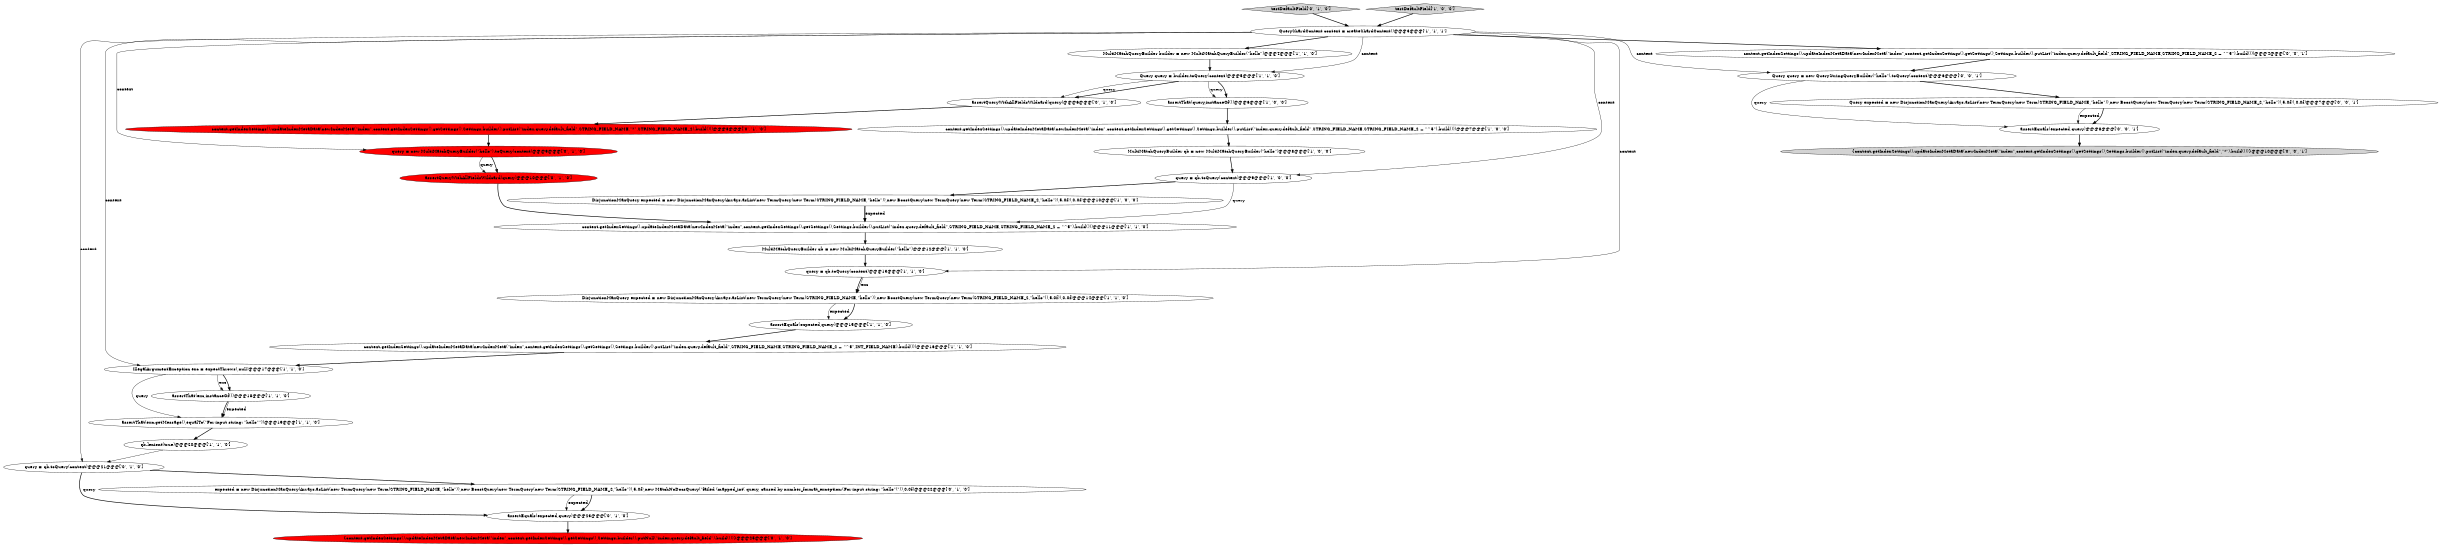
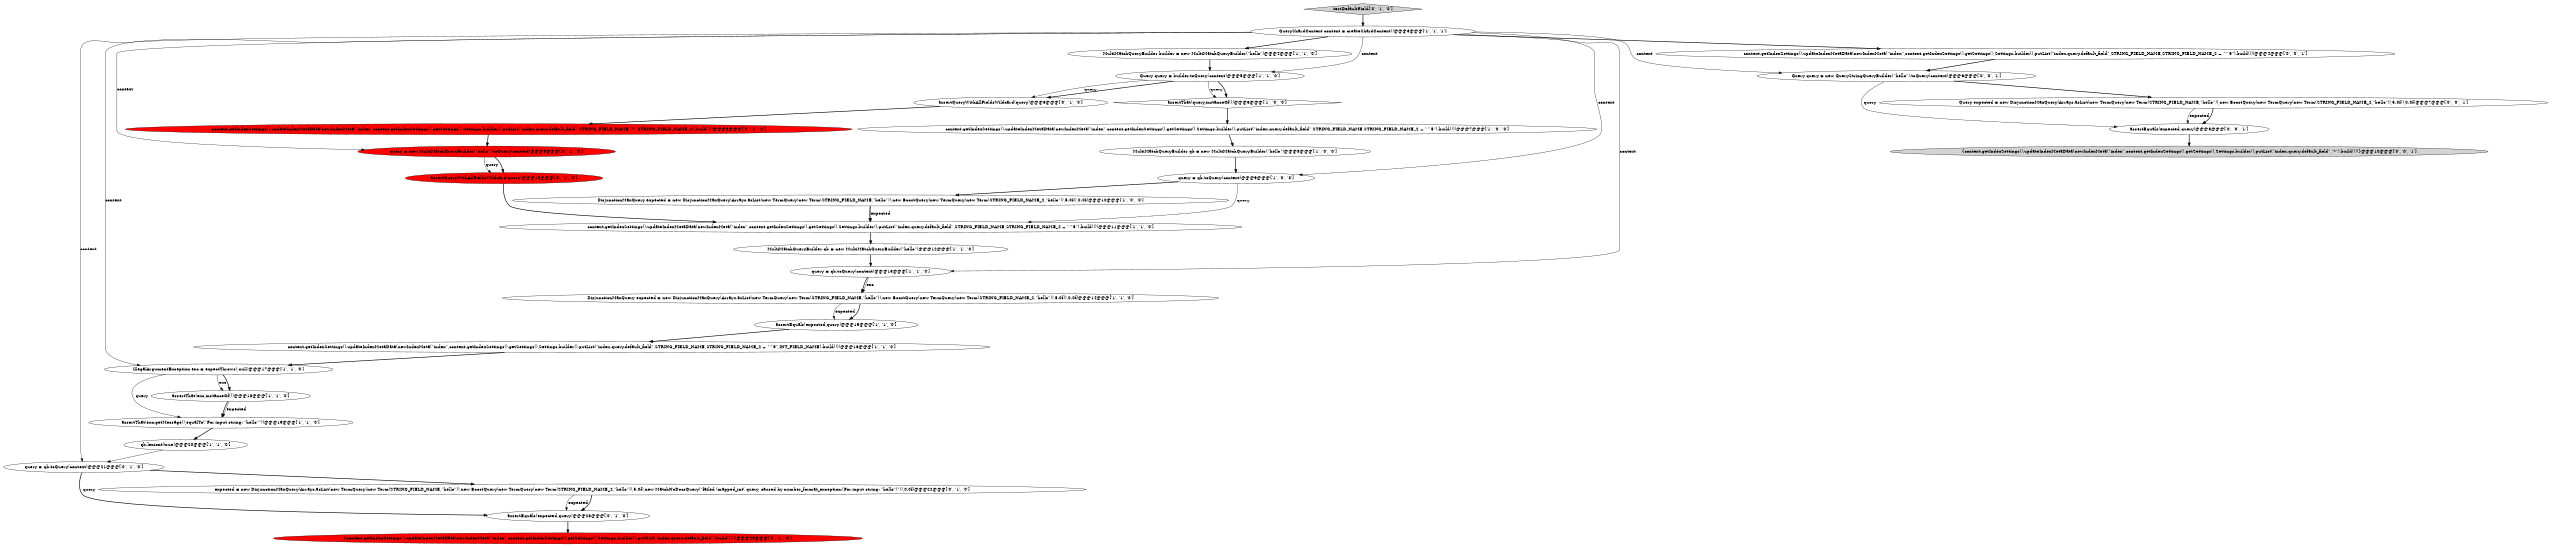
node "testDefaultField['1', '0', '0']": removed
node "assertThat(query,instanceOf())@@@6@@@['1', '0', '0']": shape ellipse -> diamond
